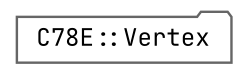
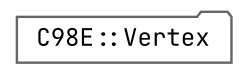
node "C78E::Vertex": label "C78E::Vertex" -> "C98E::Vertex"
